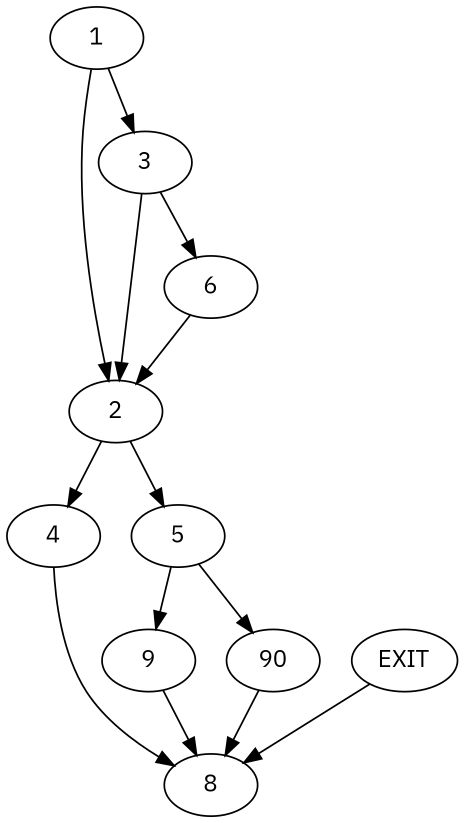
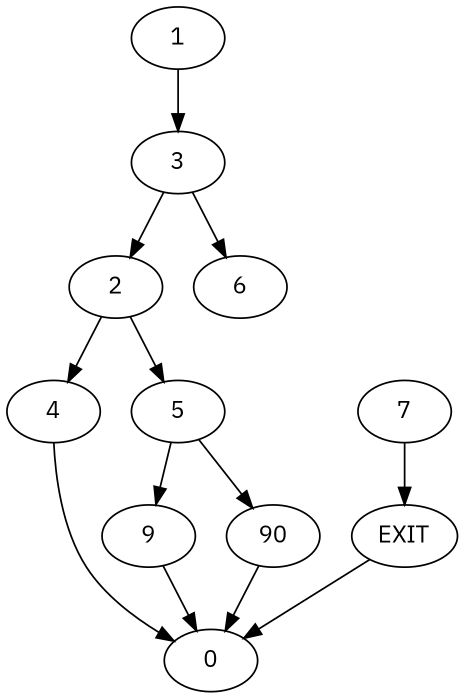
edge "1" -> "2": removed
edge "6" -> "2": removed
node "7": added
node "8": label "8" -> "0"
